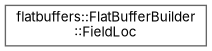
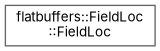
node "flatbuffers::FlatBufferBuilder ::FieldLoc": label "flatbuffers::FlatBufferBuilder ::FieldLoc" -> "flatbuffers::FieldLoc ::FieldLoc"
